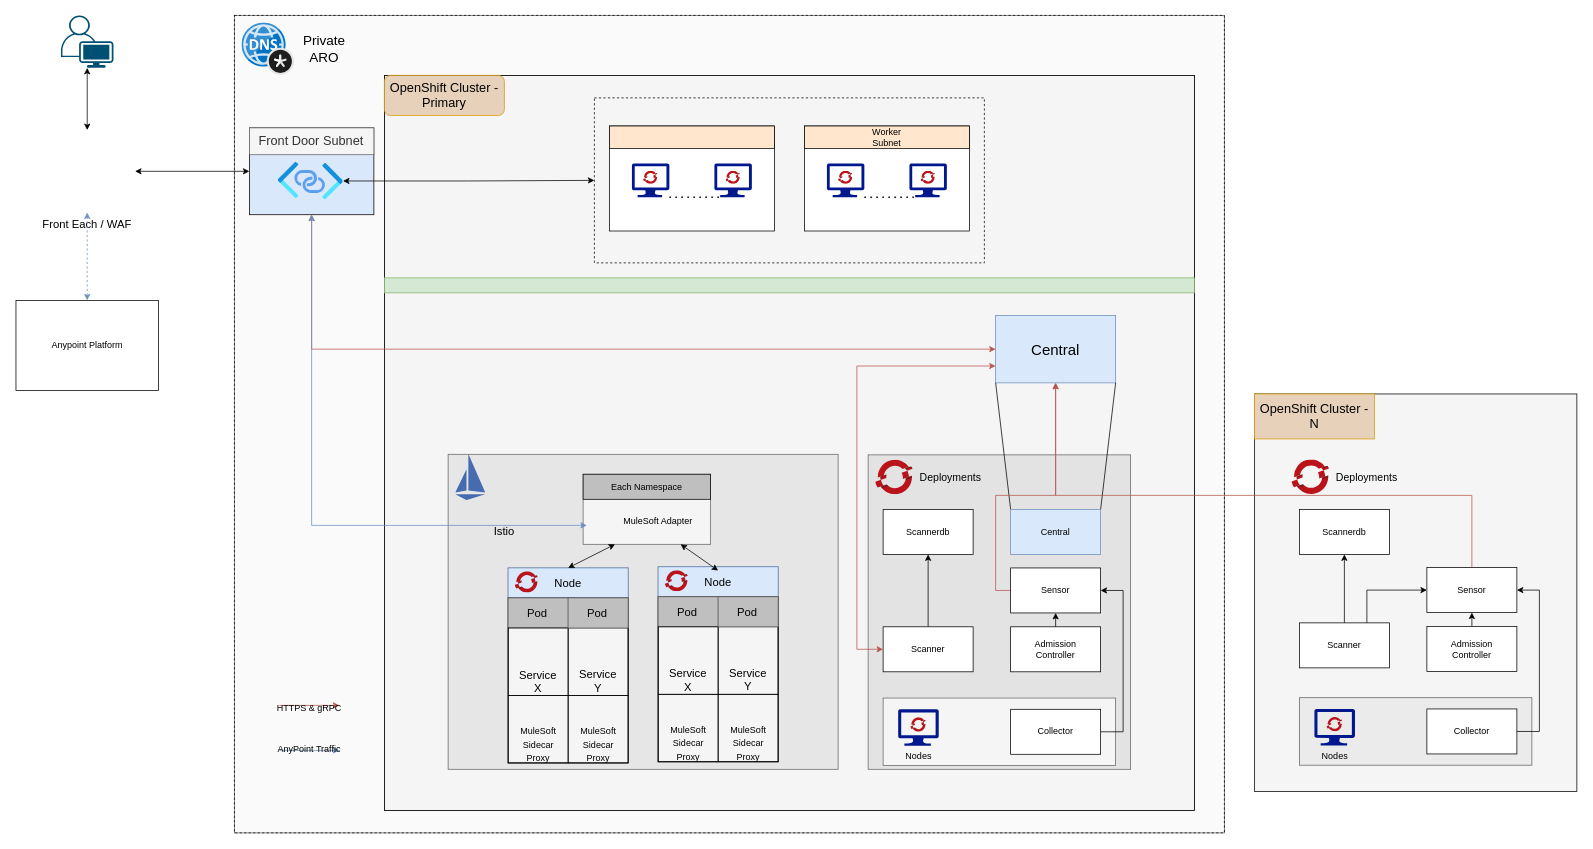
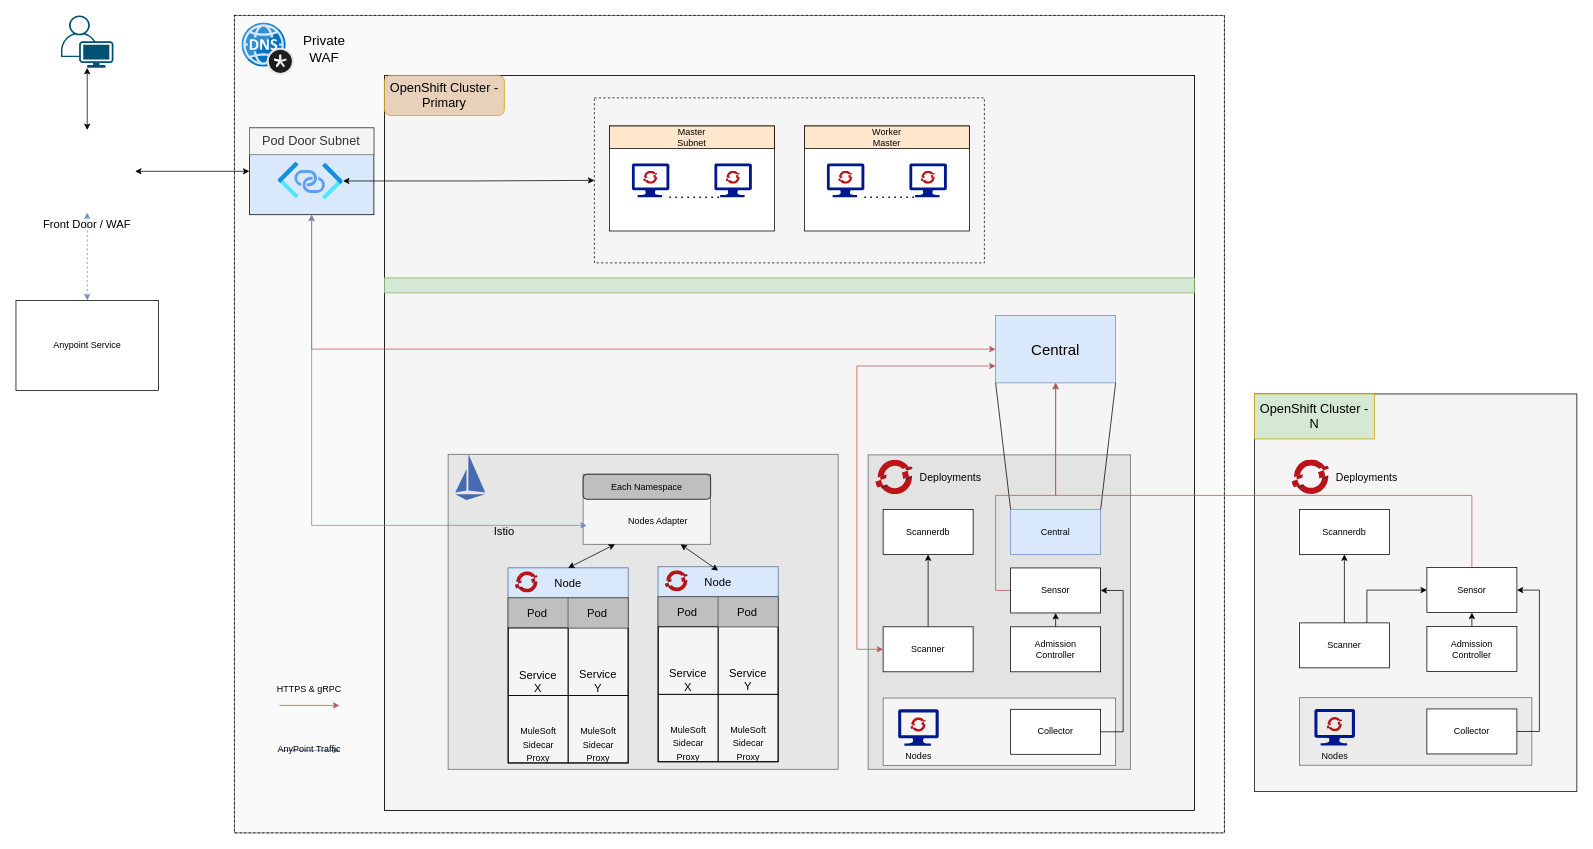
node "Private ARO": label "Private ARO" -> "Private WAF"
node "Master Subnet": added
node "Worker Subnet": label "Worker Subnet" -> "Worker Master"
node "Front Door Subnet": label "Front Door Subnet" -> "Pod Door Subnet"
node "Front Each / WAF": label "Front Each / WAF" -> "Front Door / WAF"
node "Anypoint Platform": label "Anypoint Platform" -> "Anypoint Service"
node "OpenShift Cluster - N": fillcolor #e8d1ba -> #d5e8d4
node "Each Namespace": shape rectangle -> rounded rectangle
node "MuleSoft Adapter": label "MuleSoft Adapter" -> "Nodes Adapter"
node "HTTPS & gRPC": moved (309, 705) -> (309, 687)
